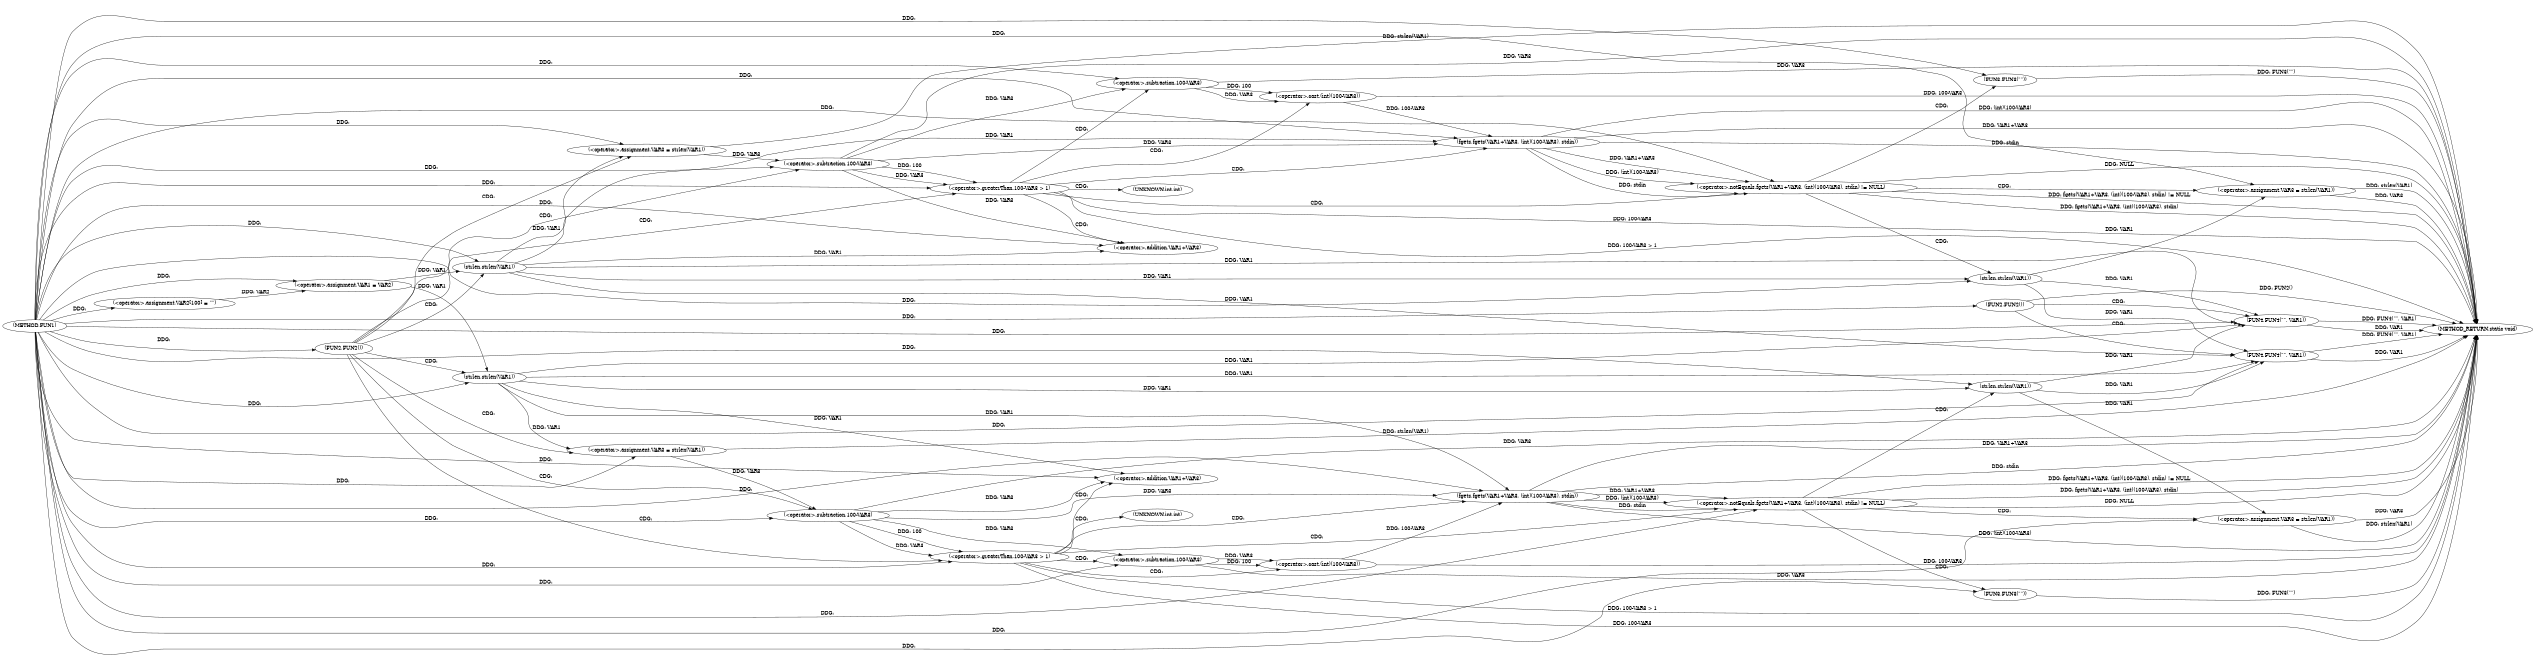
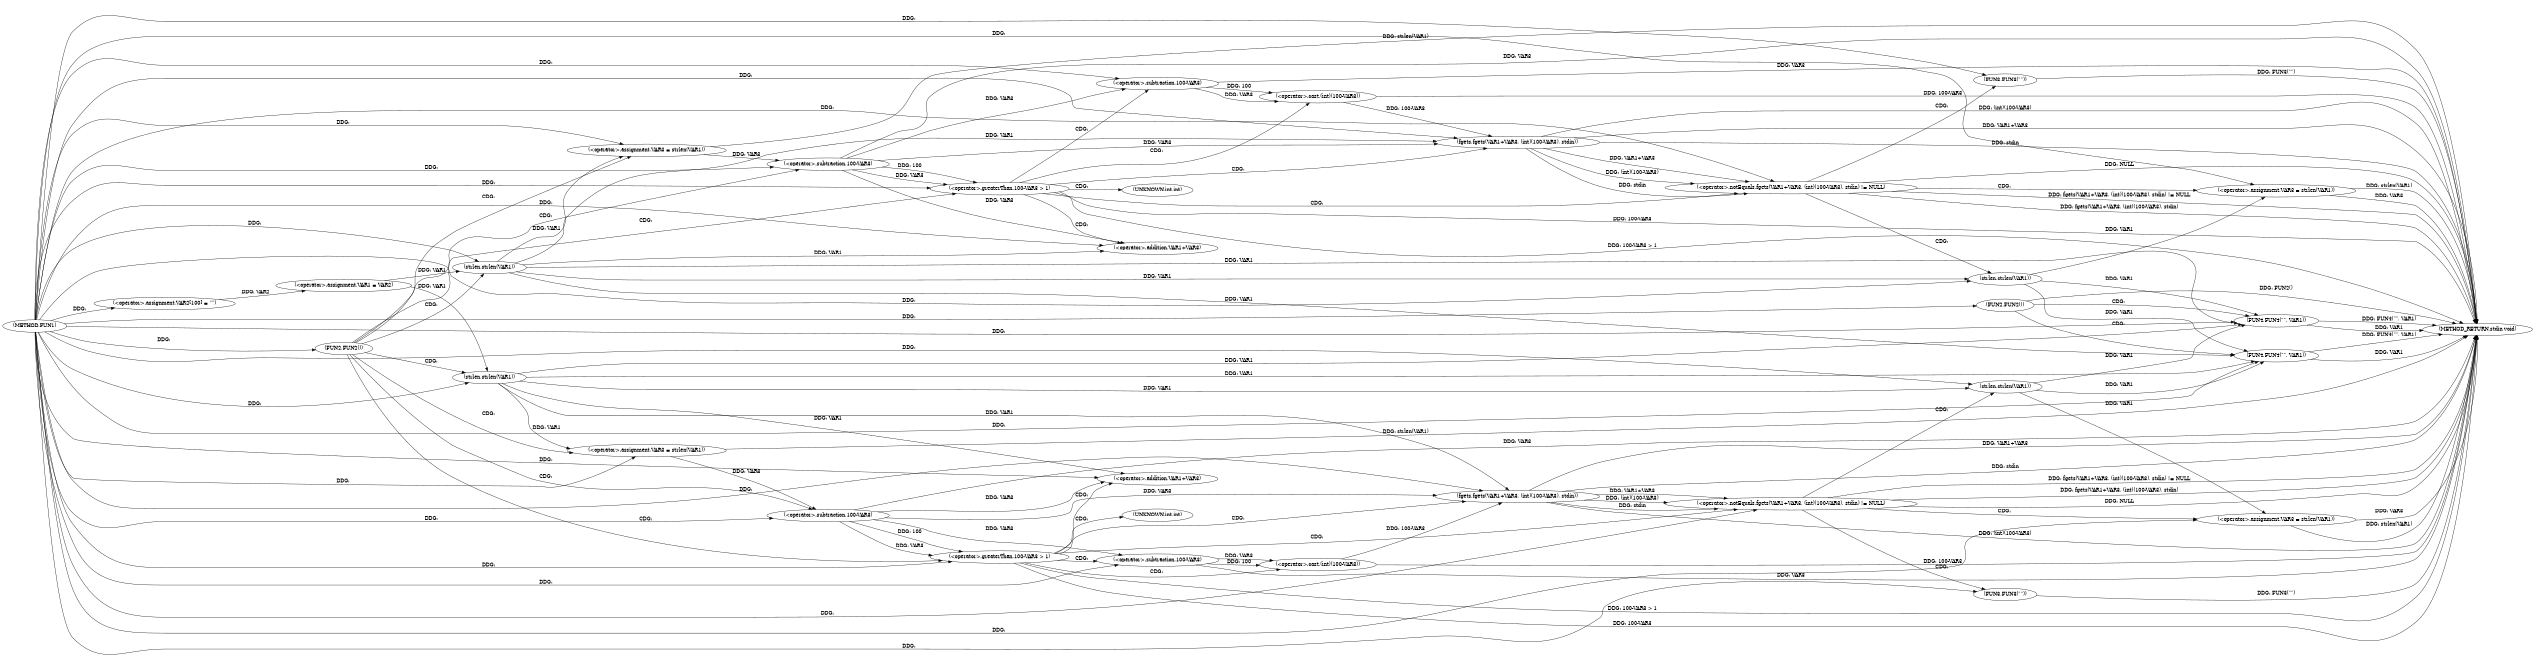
edge "(METHOD,FUN1)" -> "(<operator>.assignment,VAR1 = VAR2)": removed, label "DDG:"
node "(METHOD_RETURN,static void)": label "(METHOD_RETURN,static void)" -> "(METHOD_RETURN,stdin void)"
